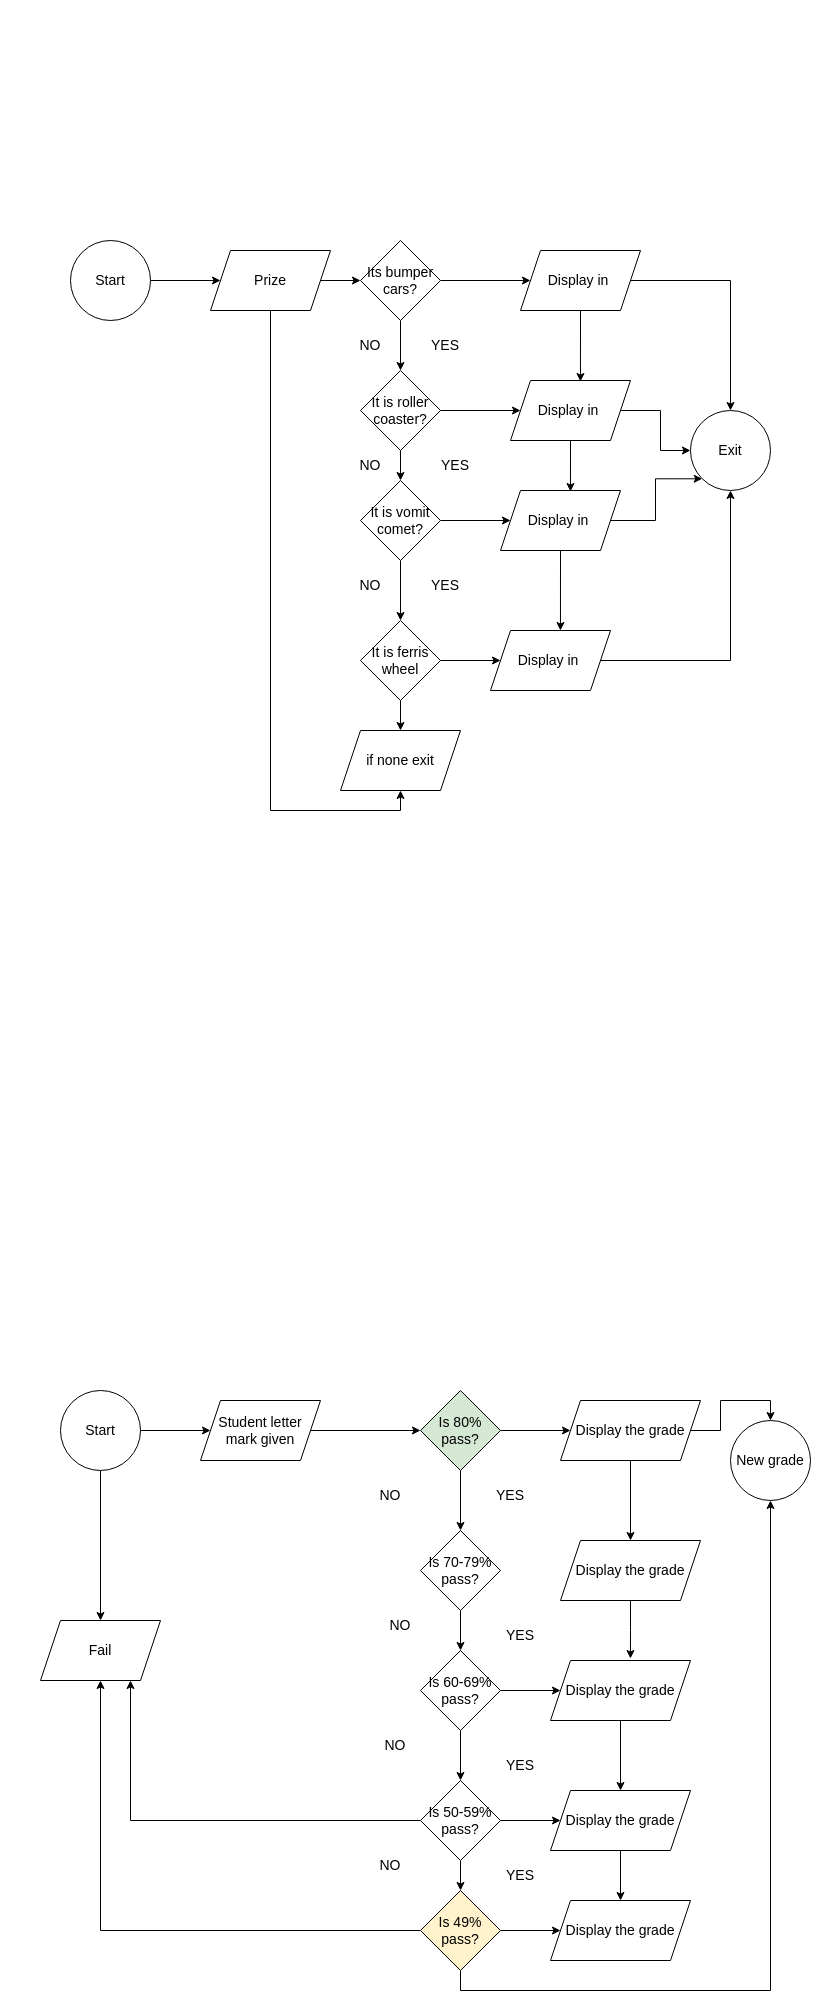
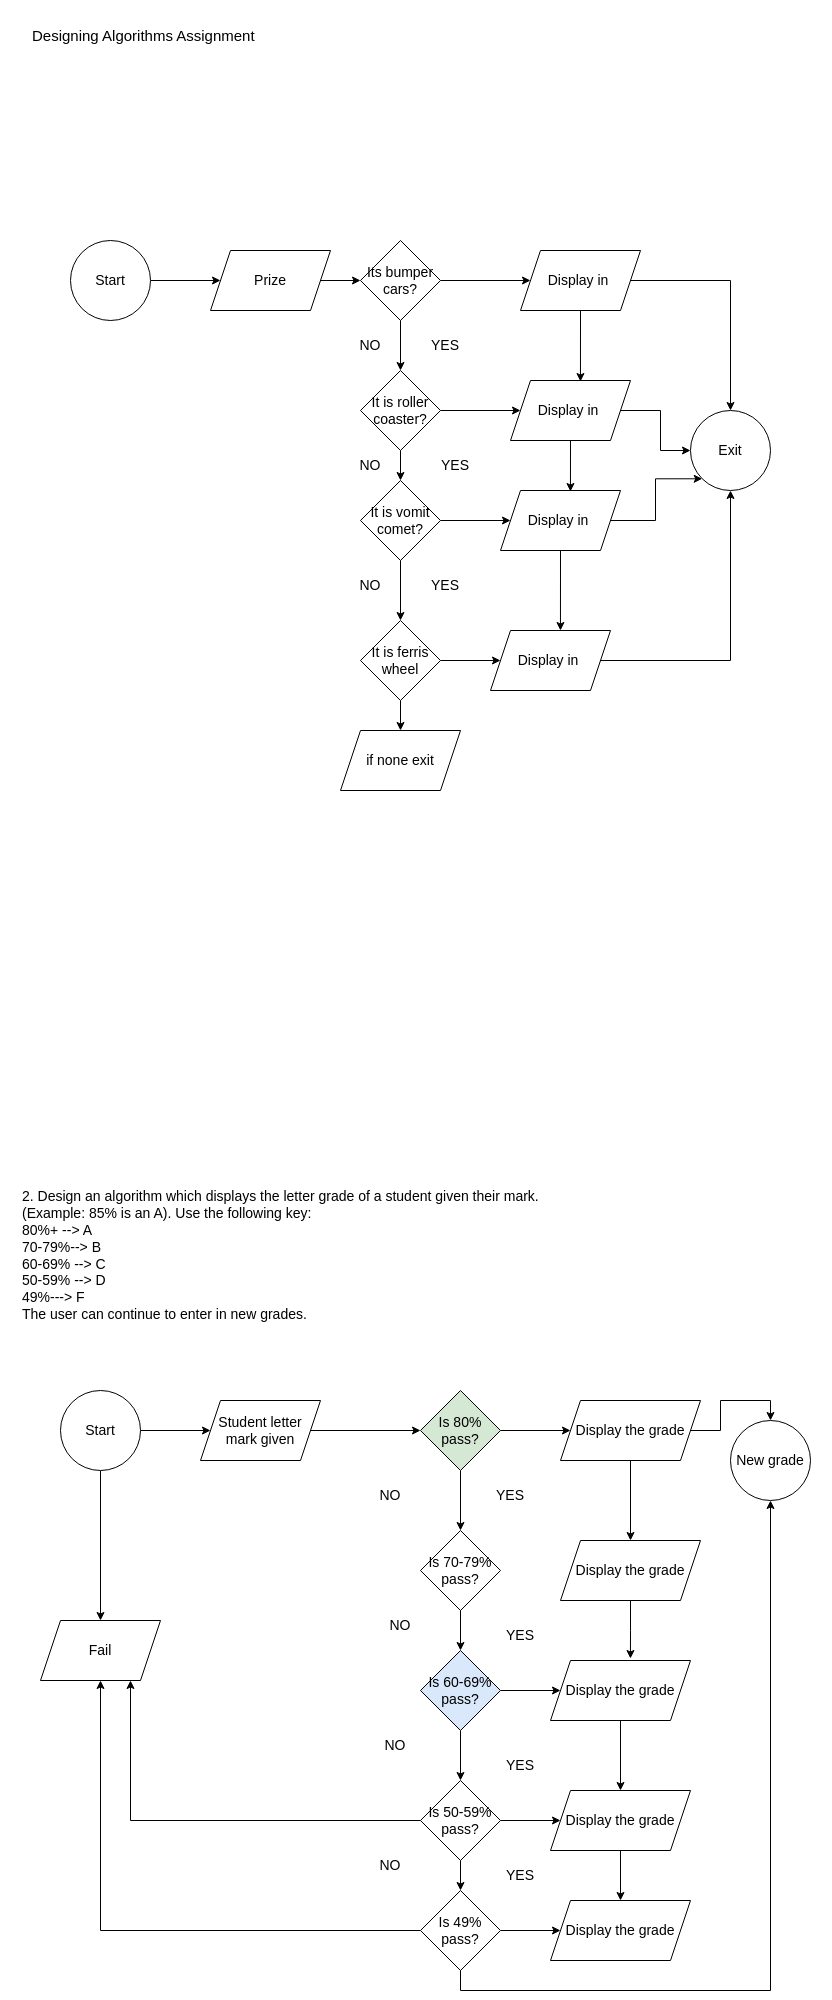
node "Designing Algorithms Assignment": added
edge "Prize" -> "if none exit": removed
node "2. Design an algorithm which displays the letter grade of a student given their mark. (Example: 85% is an A). Use the following key: 80%+ --> A 70-79%--> B 60-69% --> C 50-59% --> D 49%---> F The user can continue to enter in new grades.": added
node "Is 60-69% pass?": fillcolor #ffffff -> #dae8fc
node "Is 49% pass?": fillcolor #fff2cc -> #ffffff
